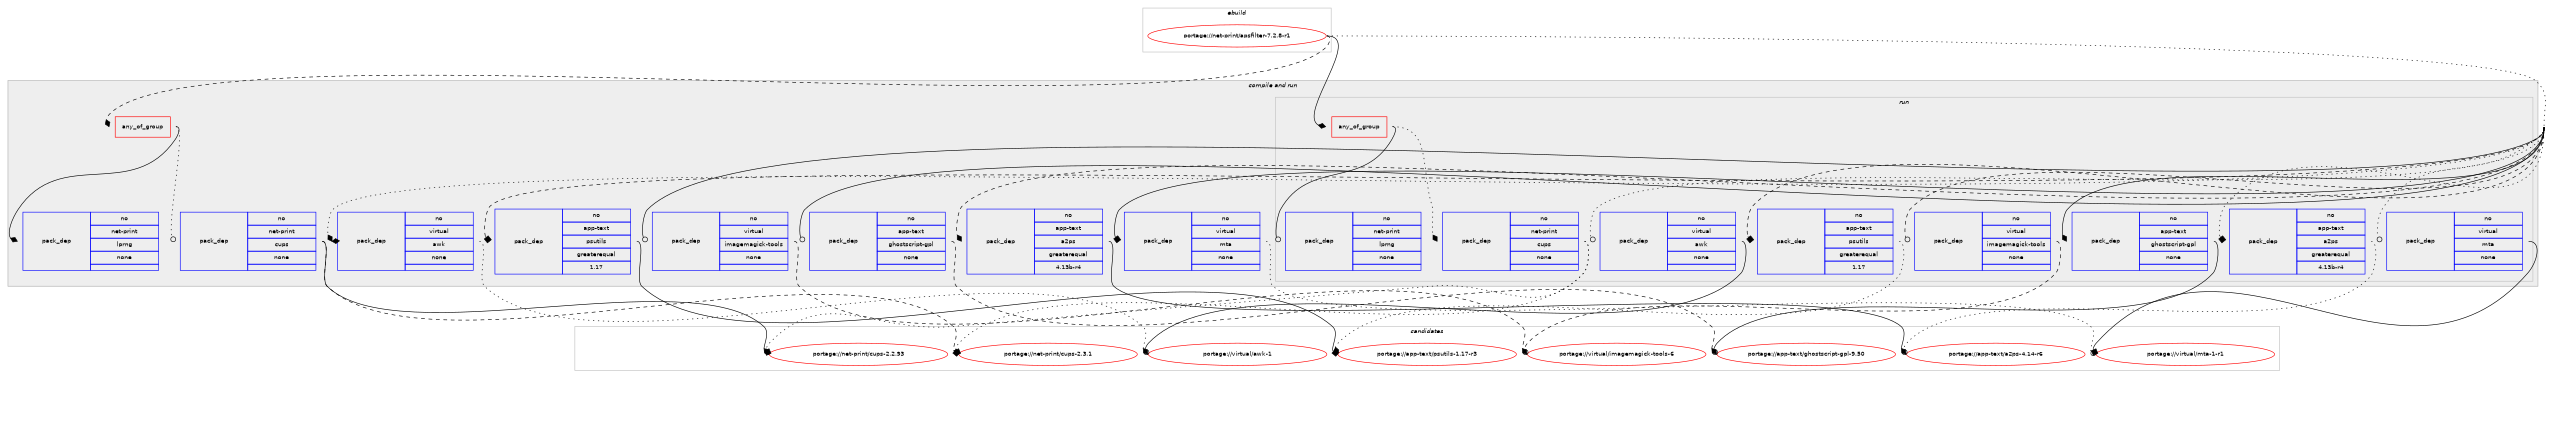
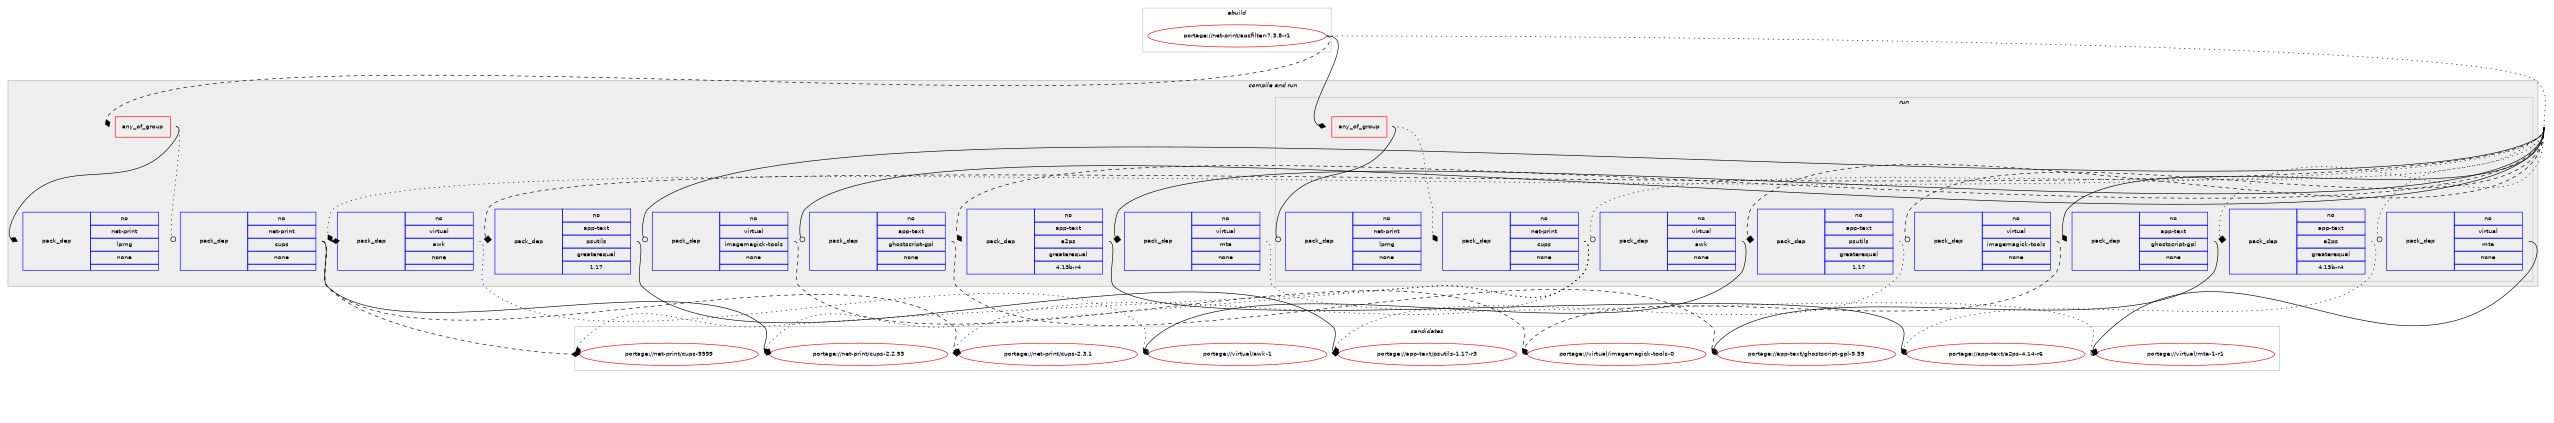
node "portage://net-print/apsfilter-7.2.8-r1": label "portage://net-print/apsfilter-7.2.8-r1" -> "portage://net-print/apsfilter-7.3.8-r1"
node "portage://net-print/cups-9999": added
node "portage://virtual/imagemagick-tools-6": label "portage://virtual/imagemagick-tools-6" -> "portage://virtual/imagemagick-tools-0"
node "portage://app-text/ghostscript-gpl-9.50": label "portage://app-text/ghostscript-gpl-9.50" -> "portage://app-text/ghostscript-gpl-9.59"
